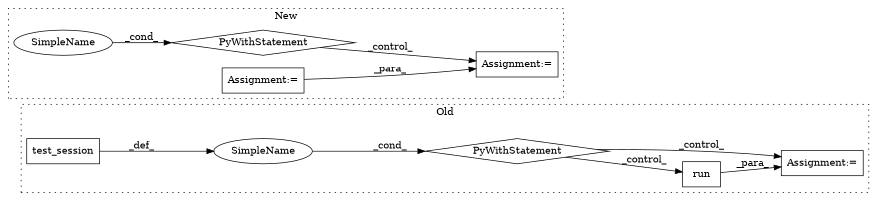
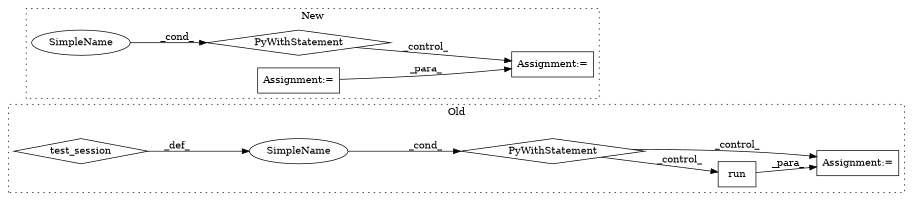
node "test_session": shape box -> diamond
